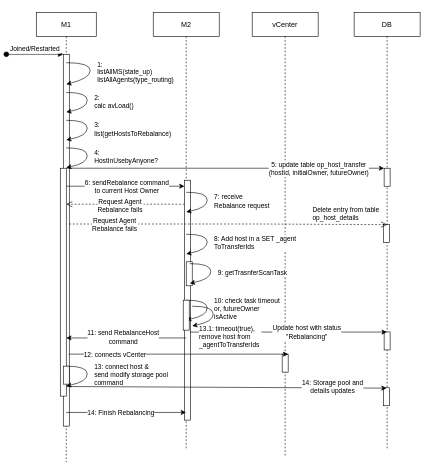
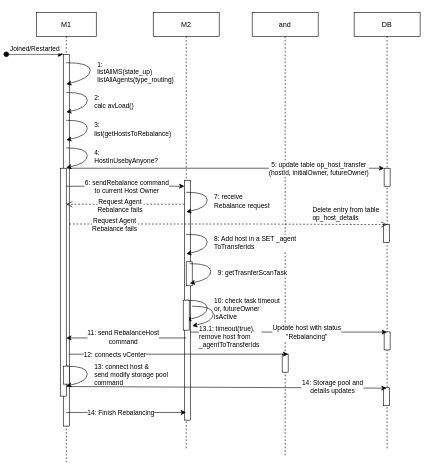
node "vCenter": label "vCenter" -> "and"
